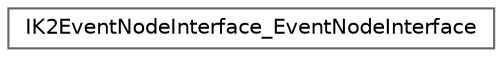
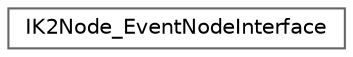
node "IK2EventNodeInterface_EventNodeInterface": label "IK2EventNodeInterface_EventNodeInterface" -> "IK2Node_EventNodeInterface"
